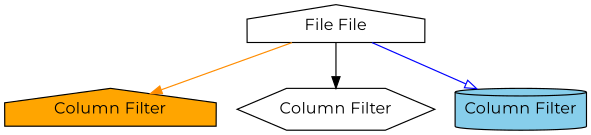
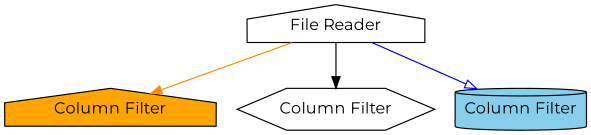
node "File File": label "File File" -> "File Reader"
